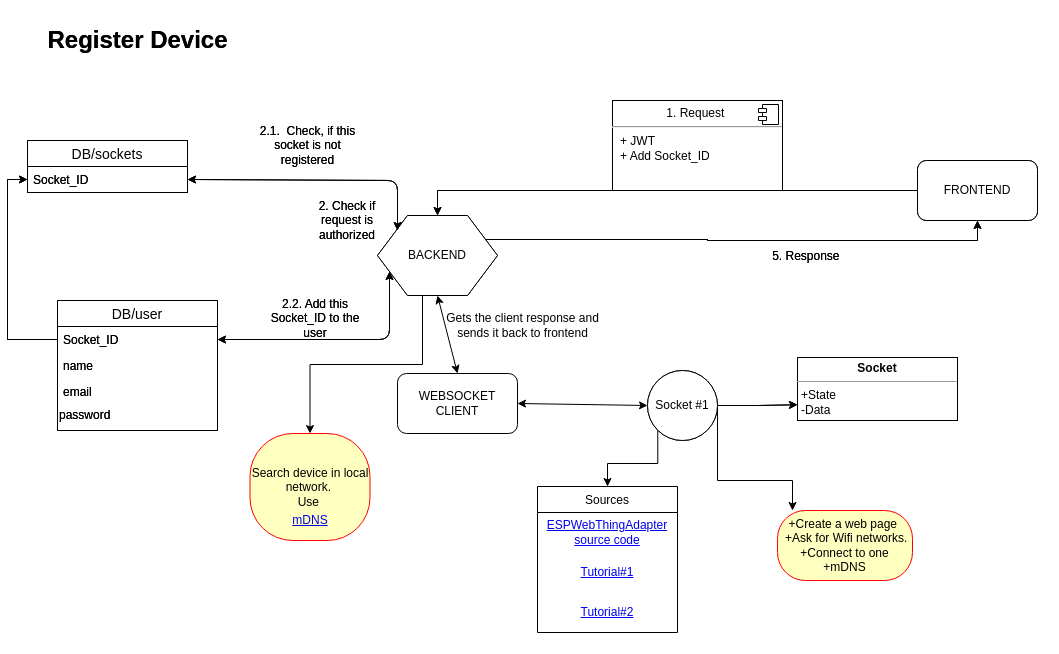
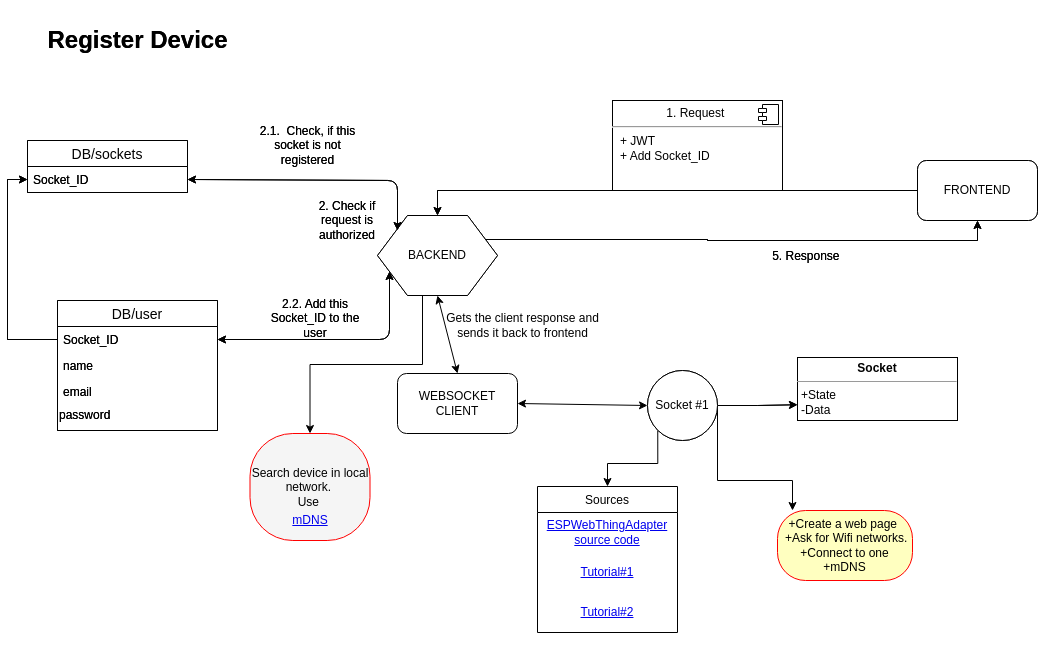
node "Search device in local network. Use": fillcolor #ffffc0 -> #f5f5f5
